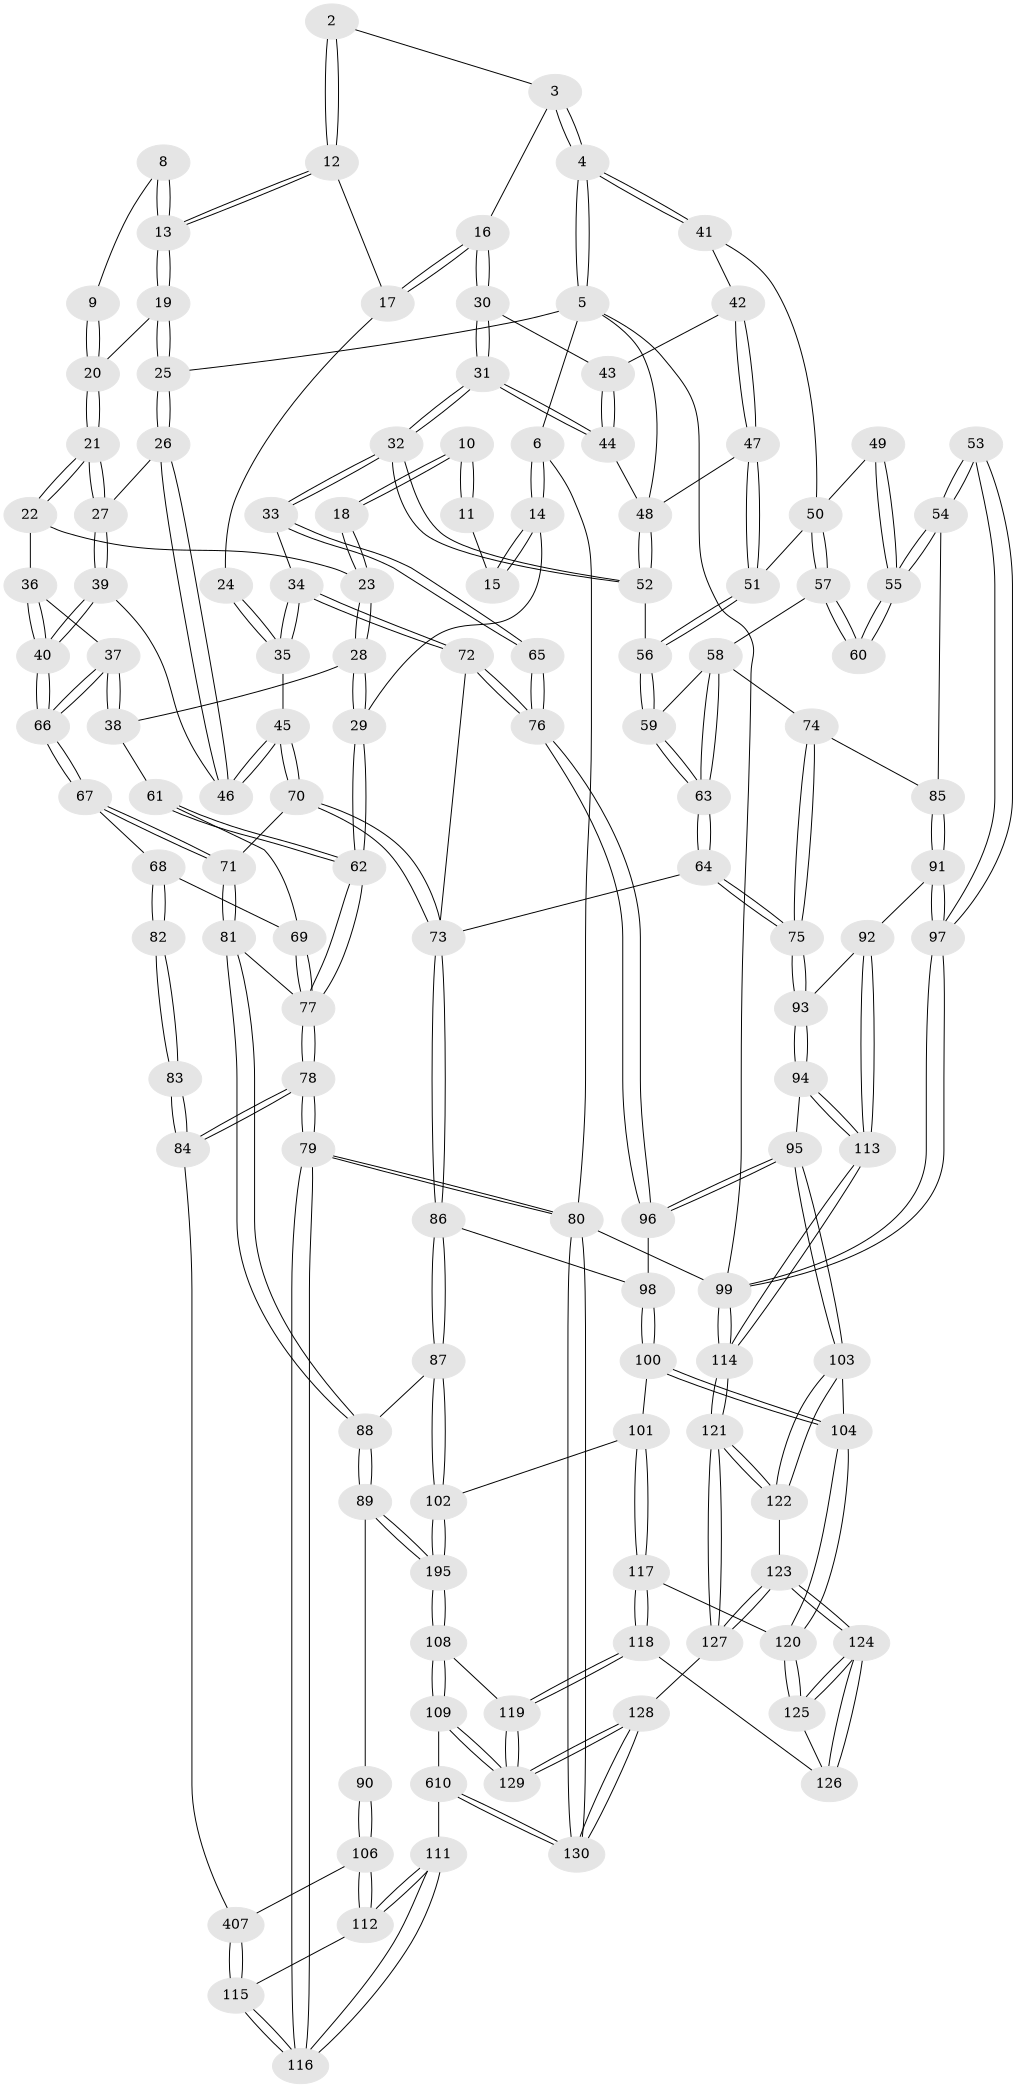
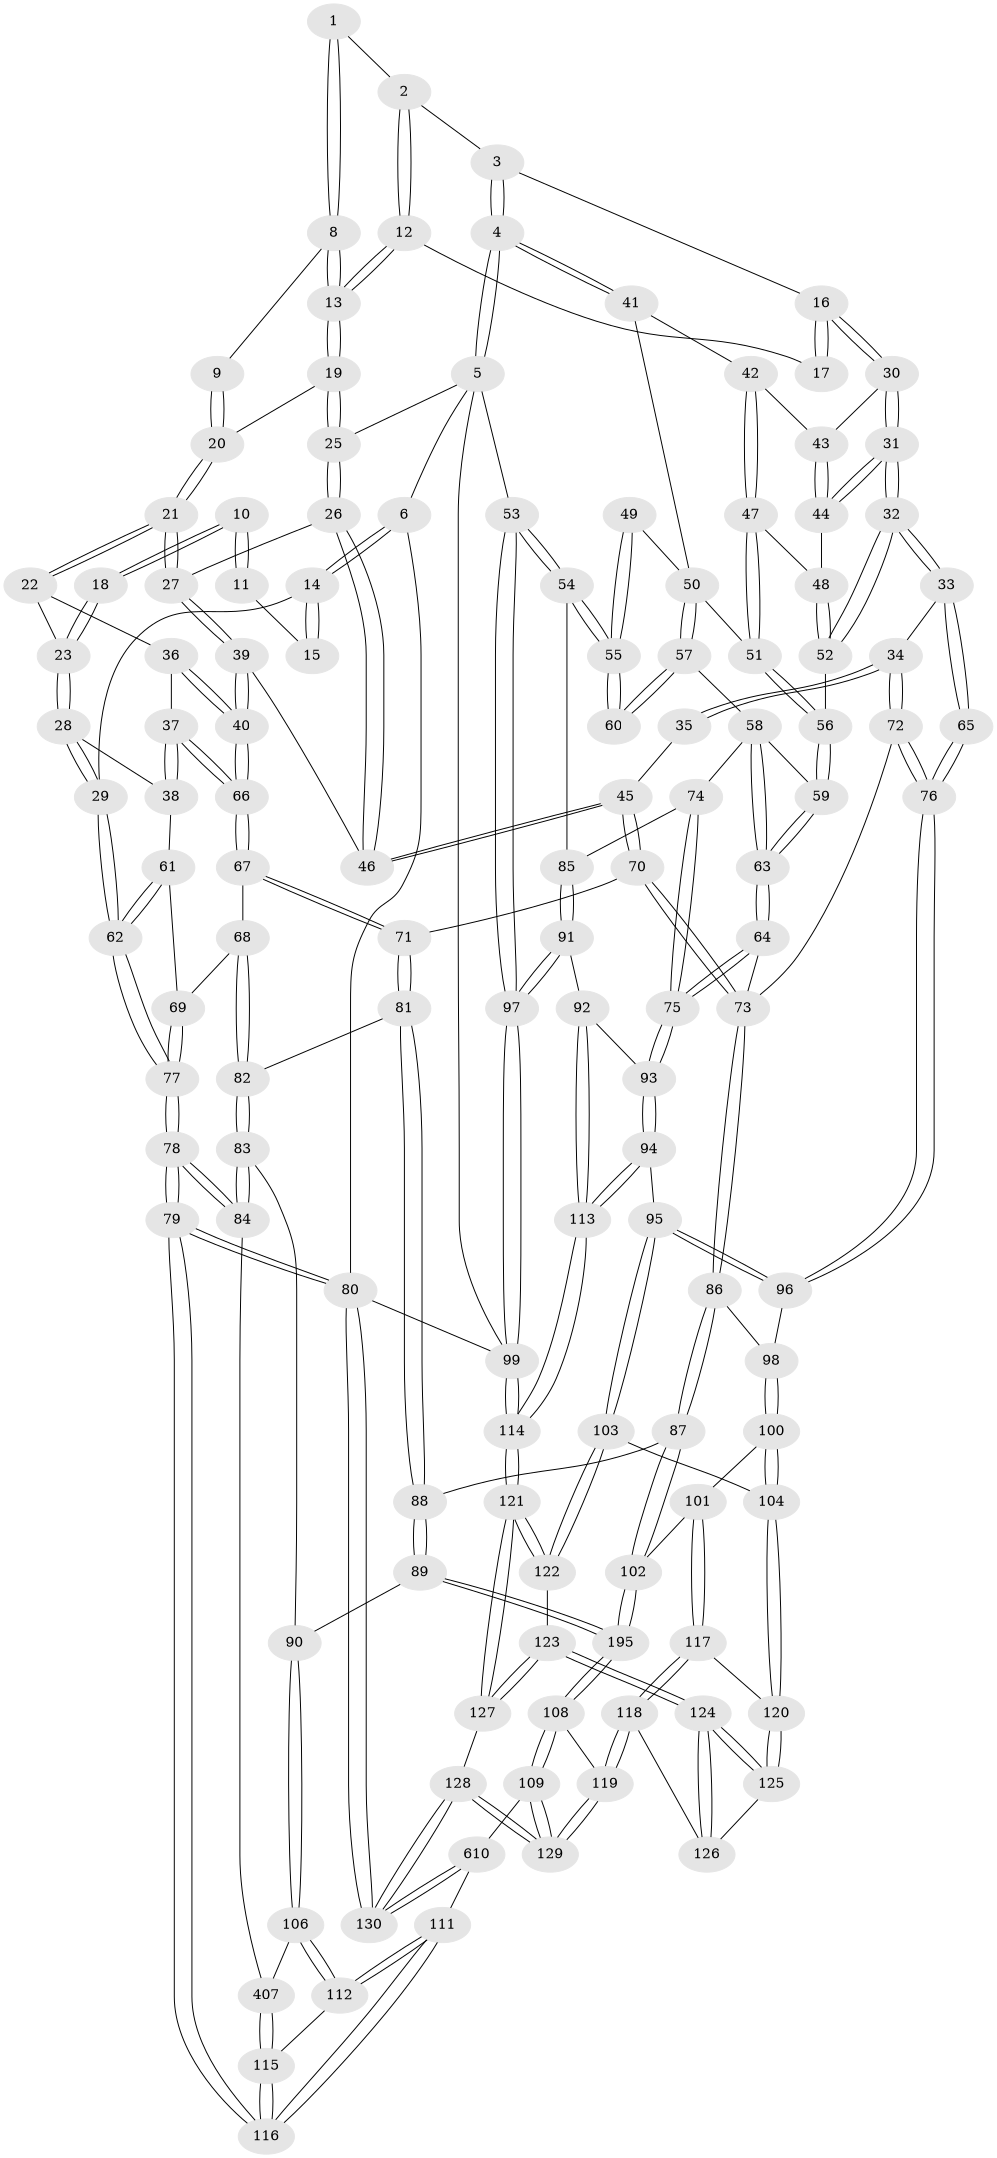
node "1": added
edge "5" -- "48": now "5" -- "53"
node "24": removed
edge "81" -- "77": now "81" -- "82"
edge "83" -- "90": added
